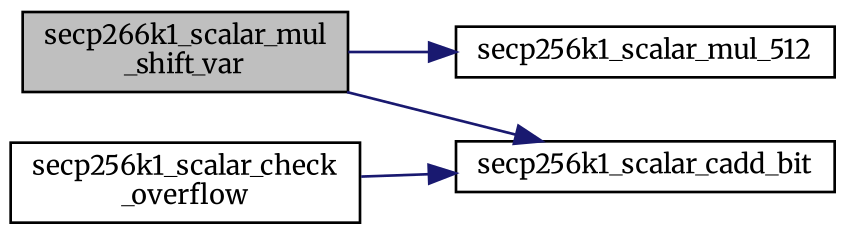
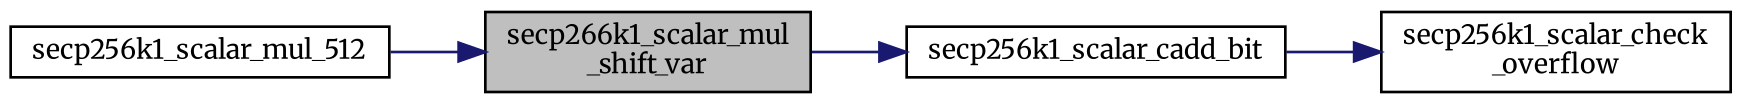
edge "secp266k1_scalar_mul _shift_var" -> "secp256k1_scalar_mul_512": reversed
edge "secp256k1_scalar_check _overflow" -> "secp256k1_scalar_cadd_bit": reversed
